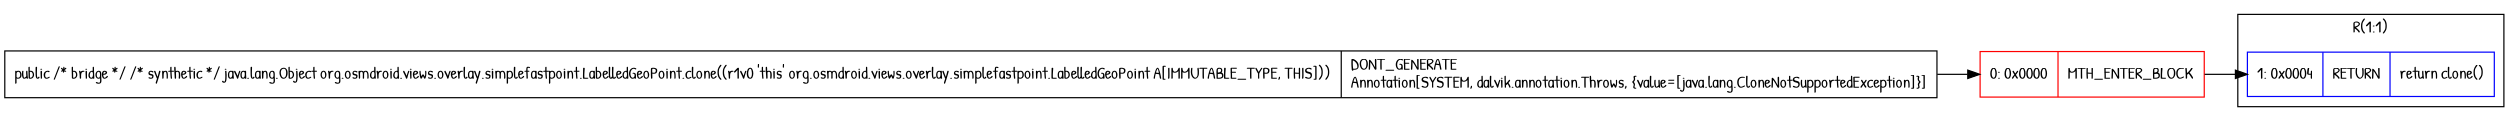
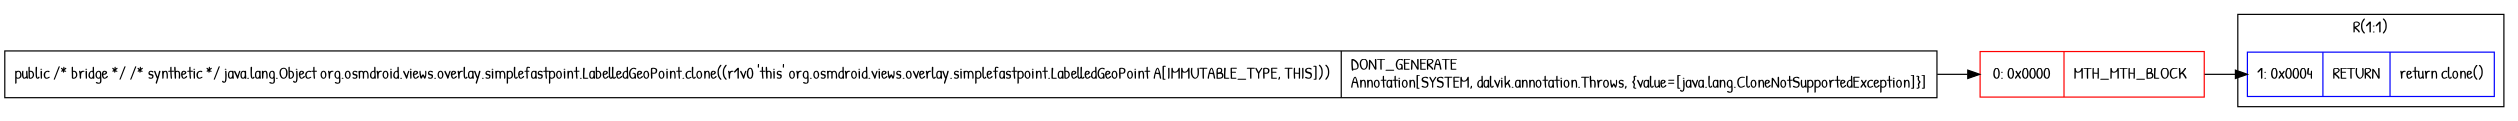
node "0: 0x0000": text "MTH_ENTER_BLOCK" -> "MTH_MTH_BLOCK"
